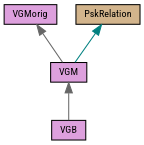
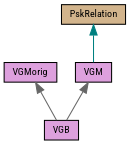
edge "VGM" -> "VGMorig": now "VGB" -> "VGMorig"
